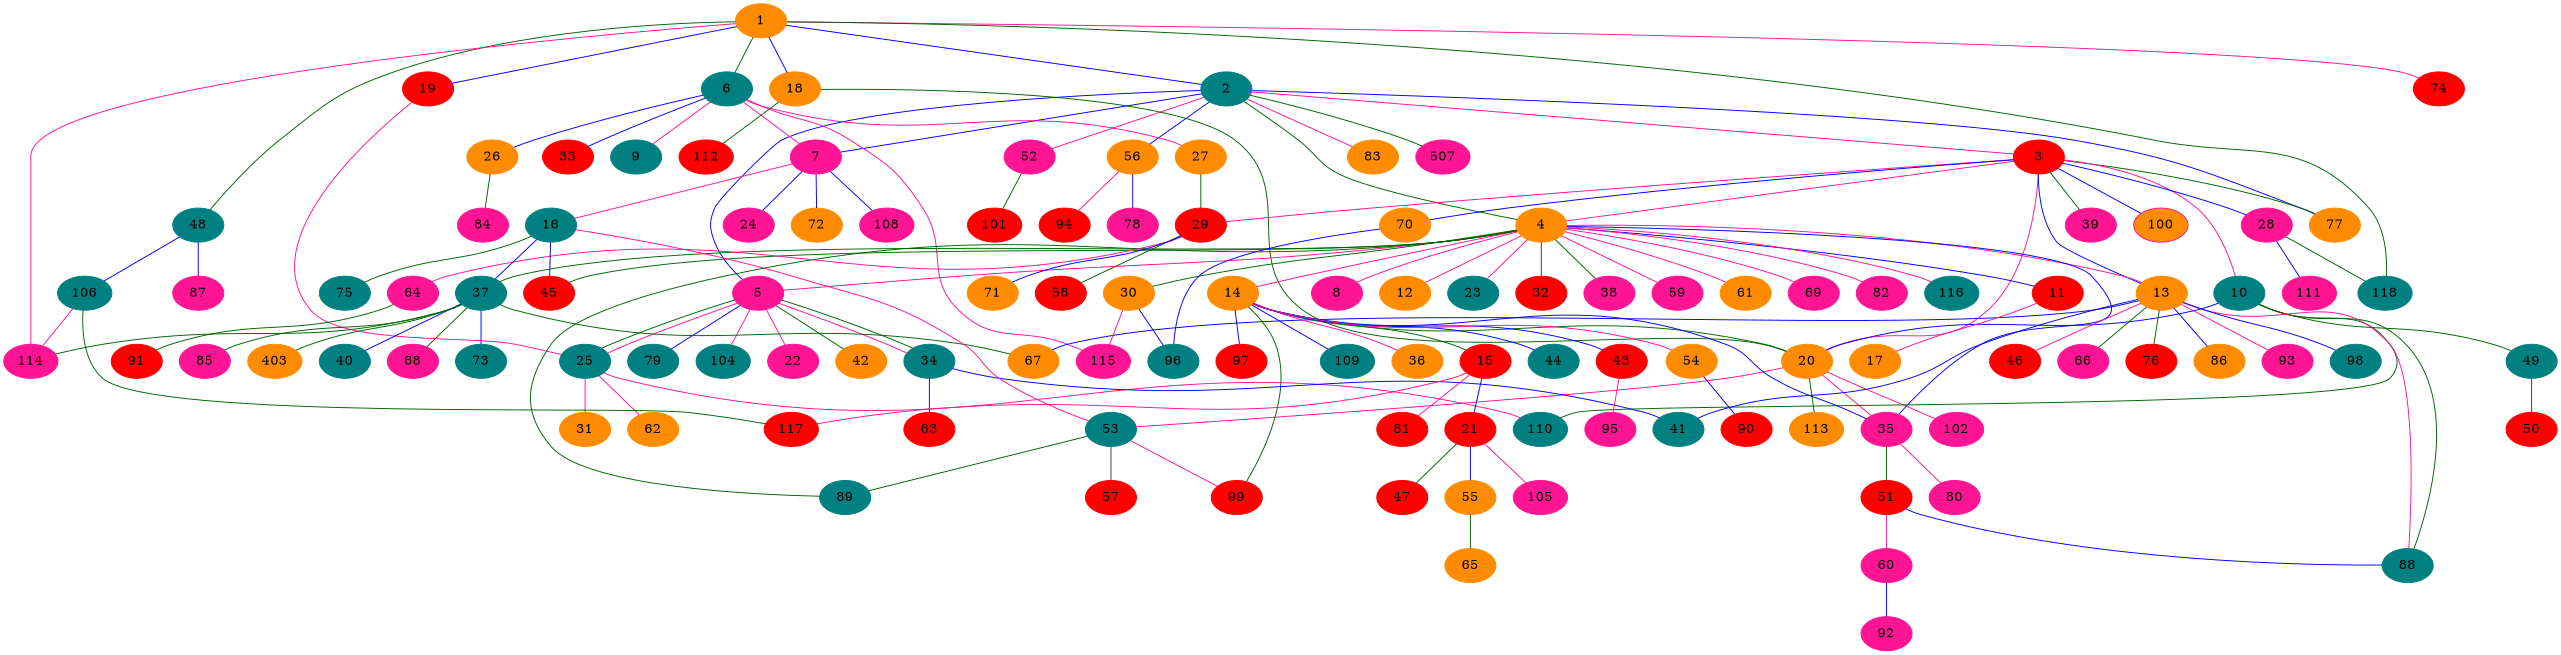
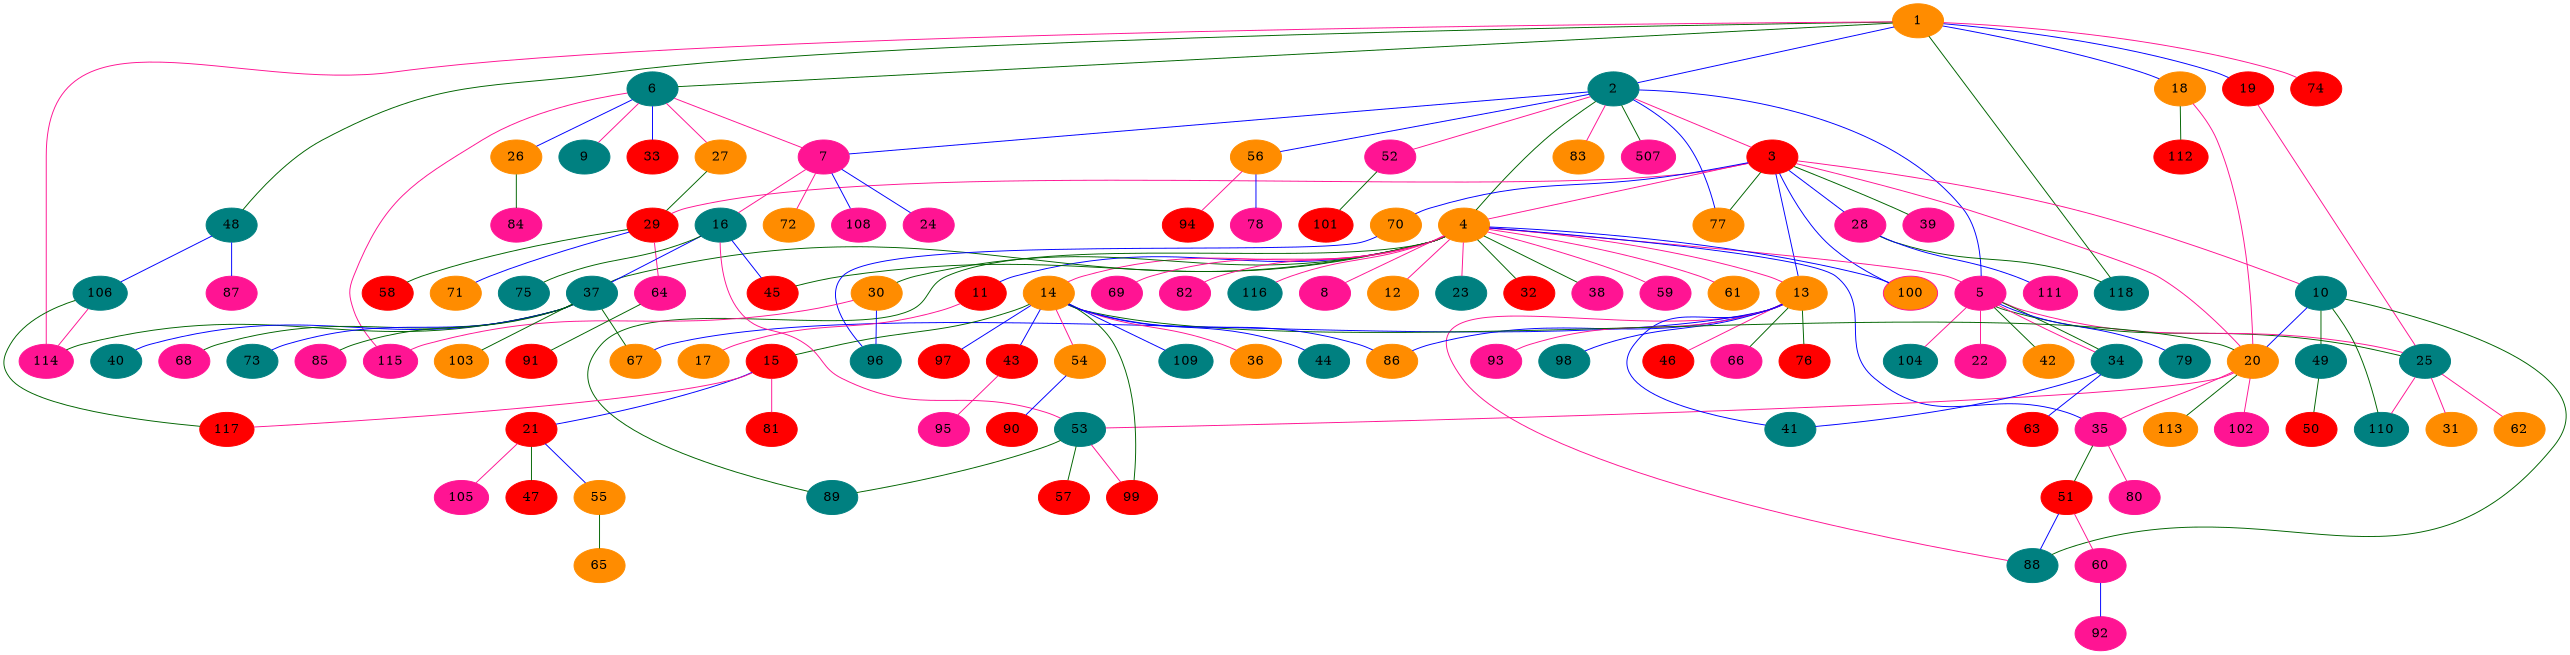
edge "7" -- "72": color blue -> deeppink
edge "18" -- "20": color darkgreen -> deeppink
edge "4" -- "100": added
edge "14" -- "35": now "14" -- "86"
node "403": label "403" -> "103"
